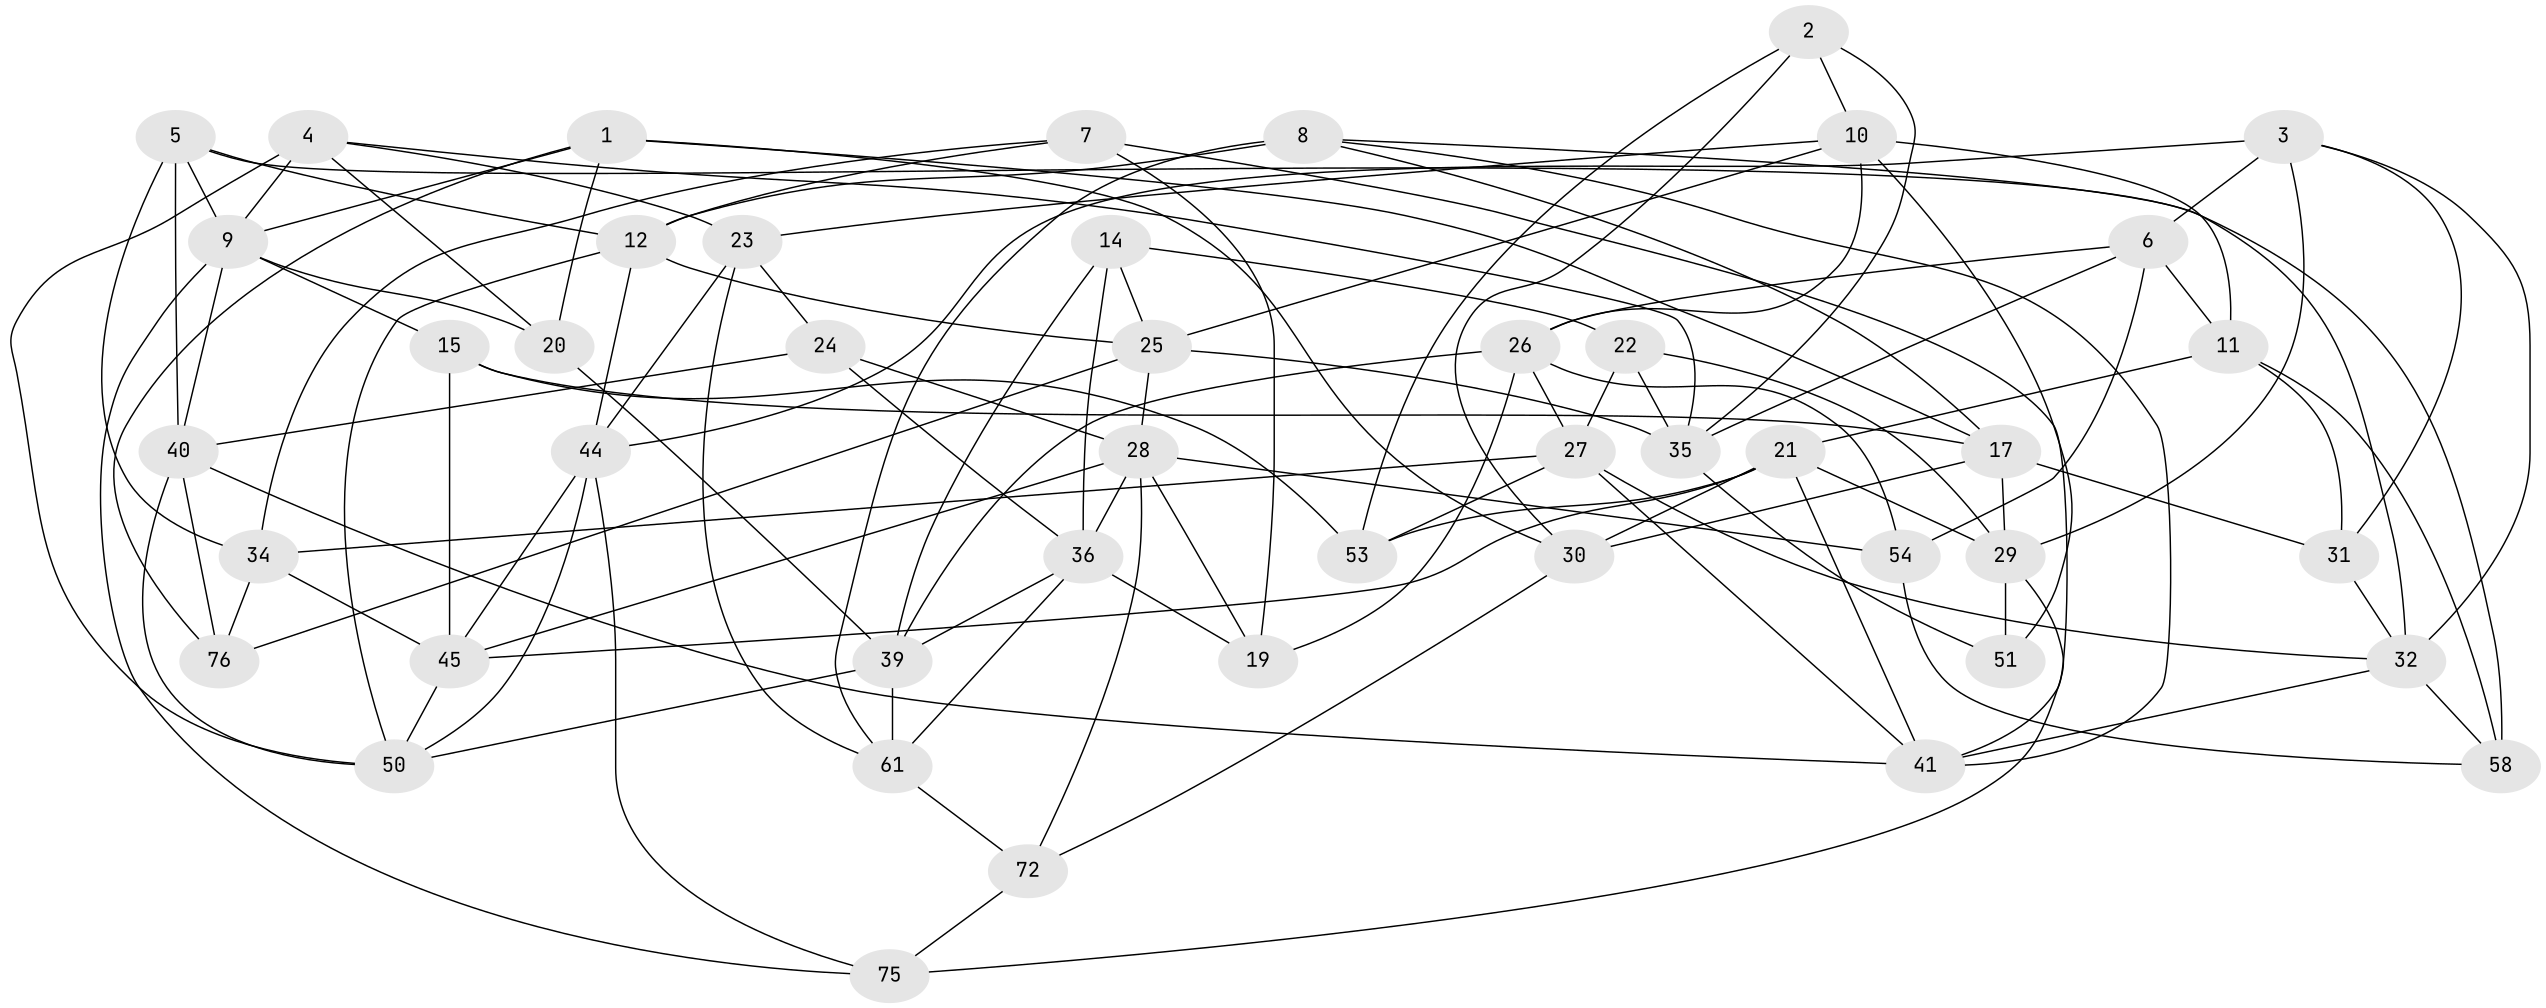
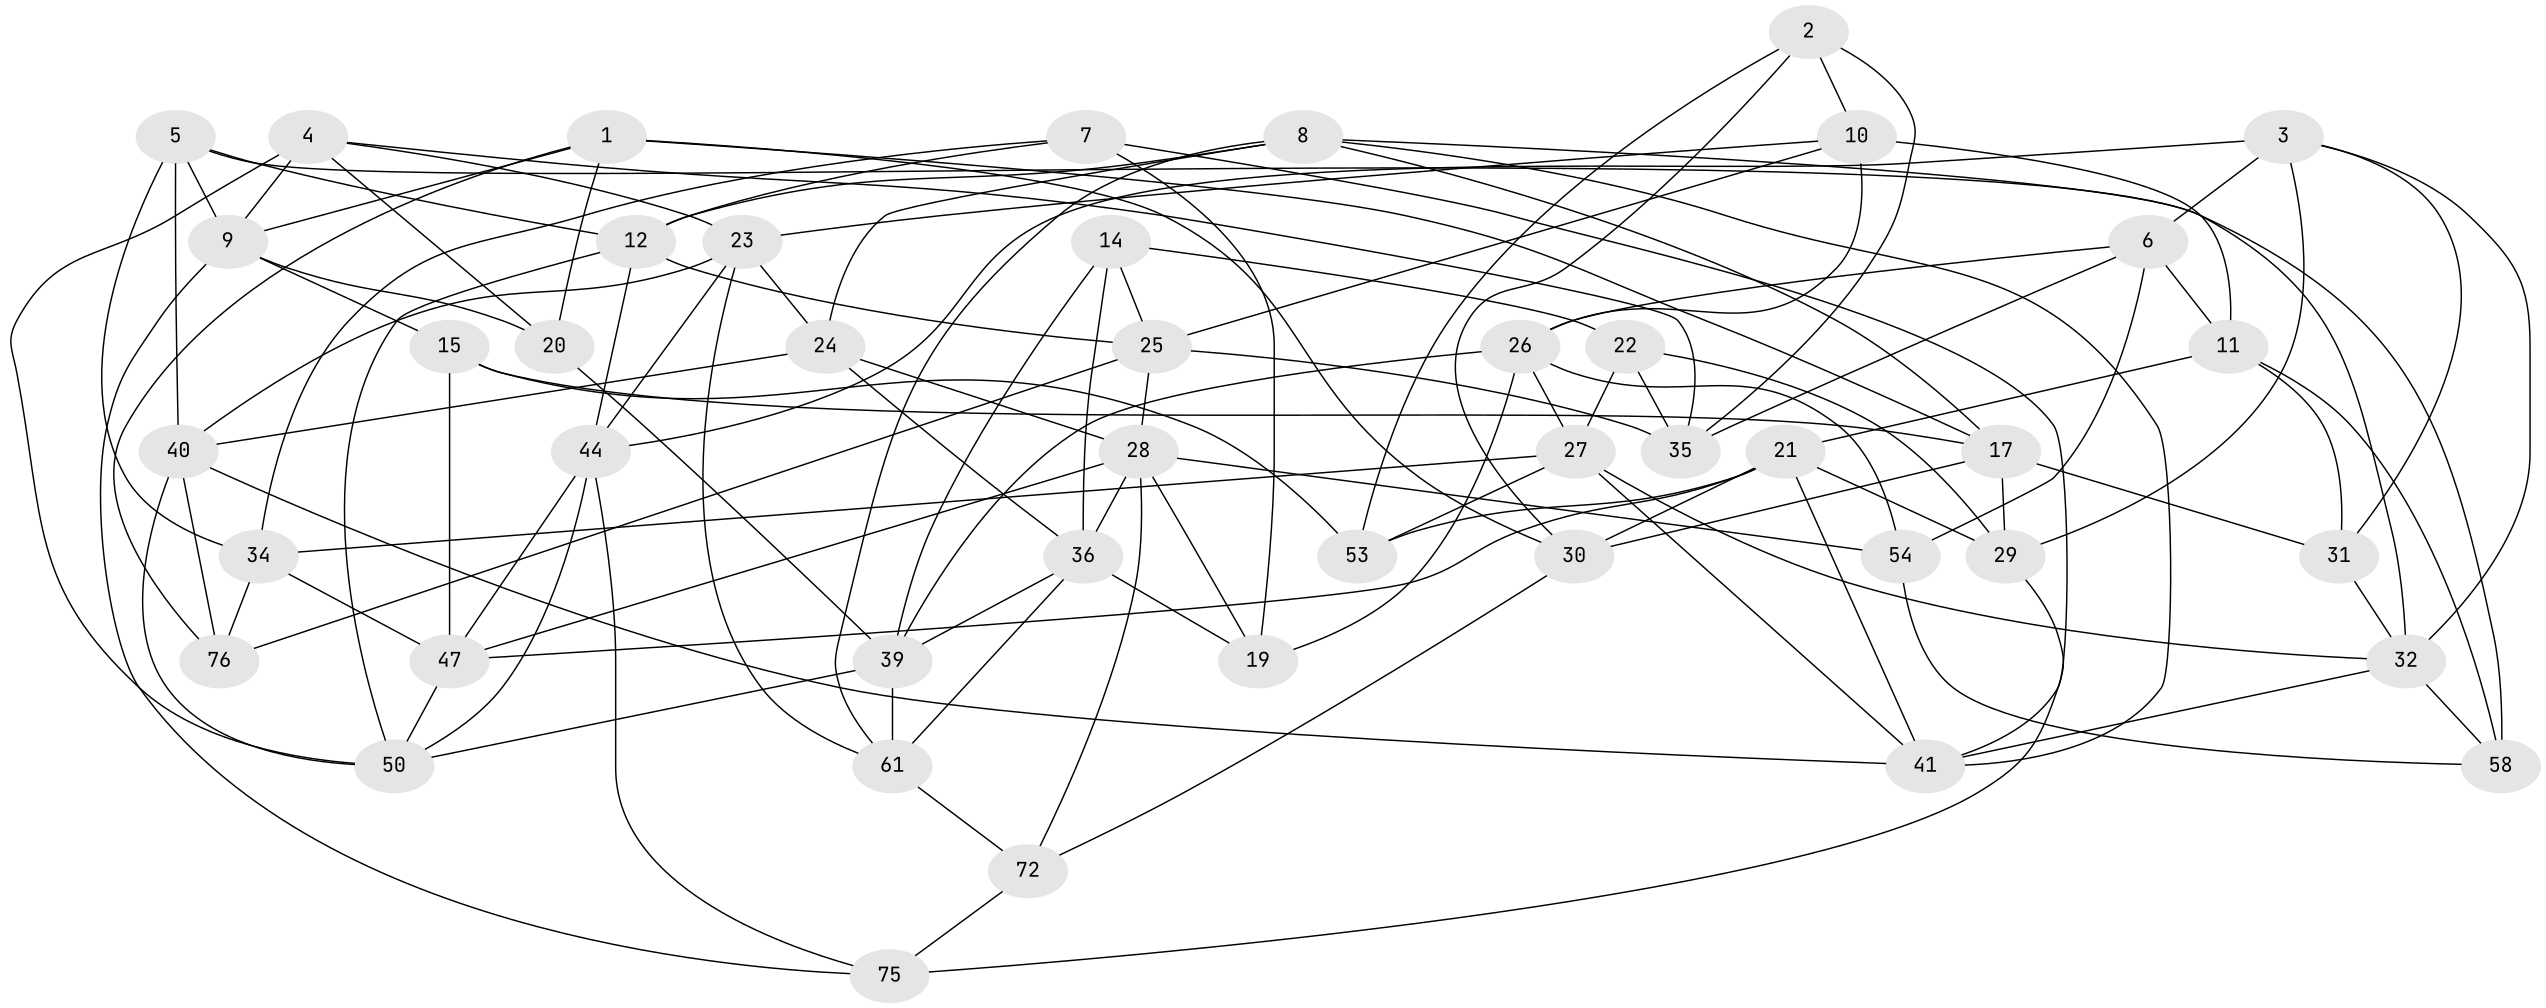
edge "8" -- "24": added
edge "9" -- "40": now "23" -- "40"
node "45": label "45" -> "47"
node "51": removed
